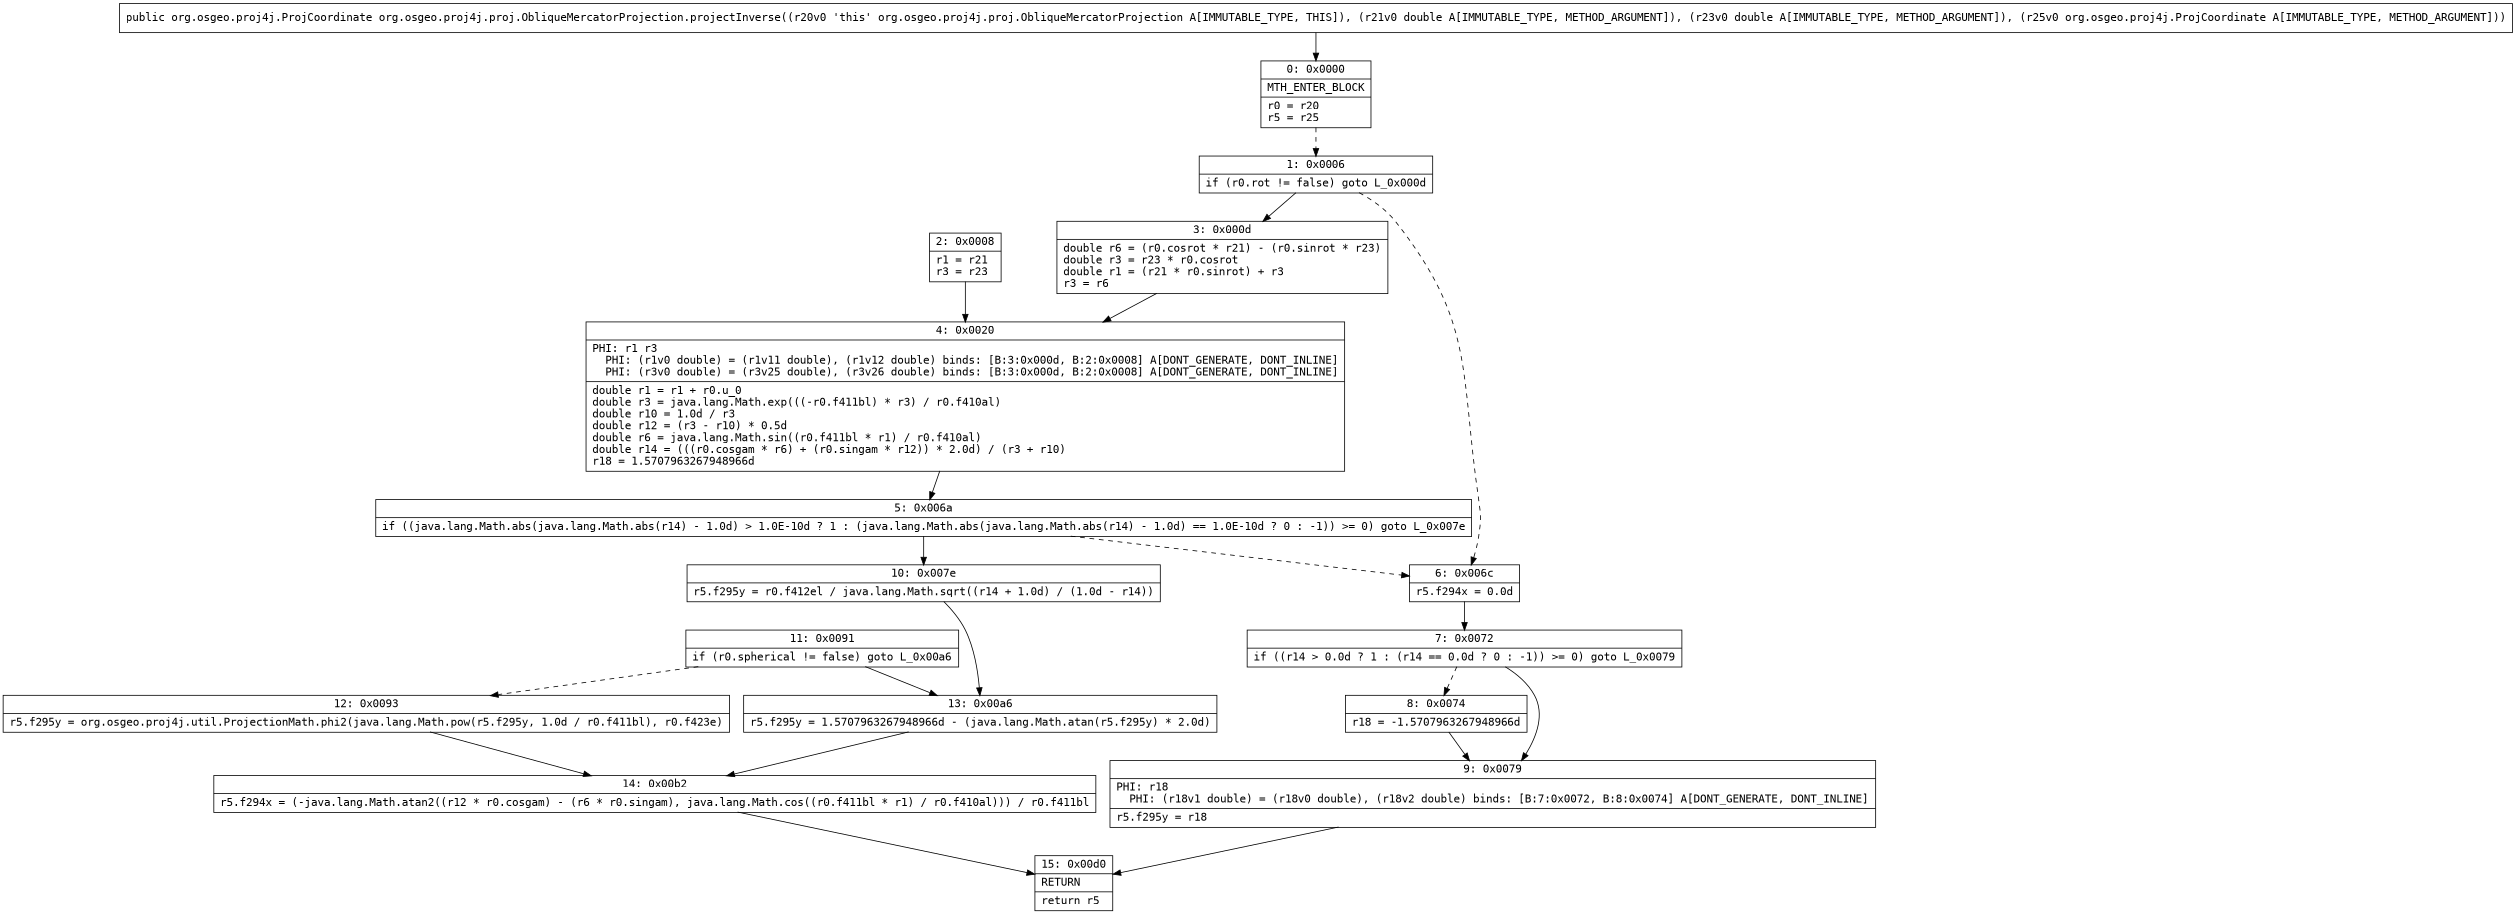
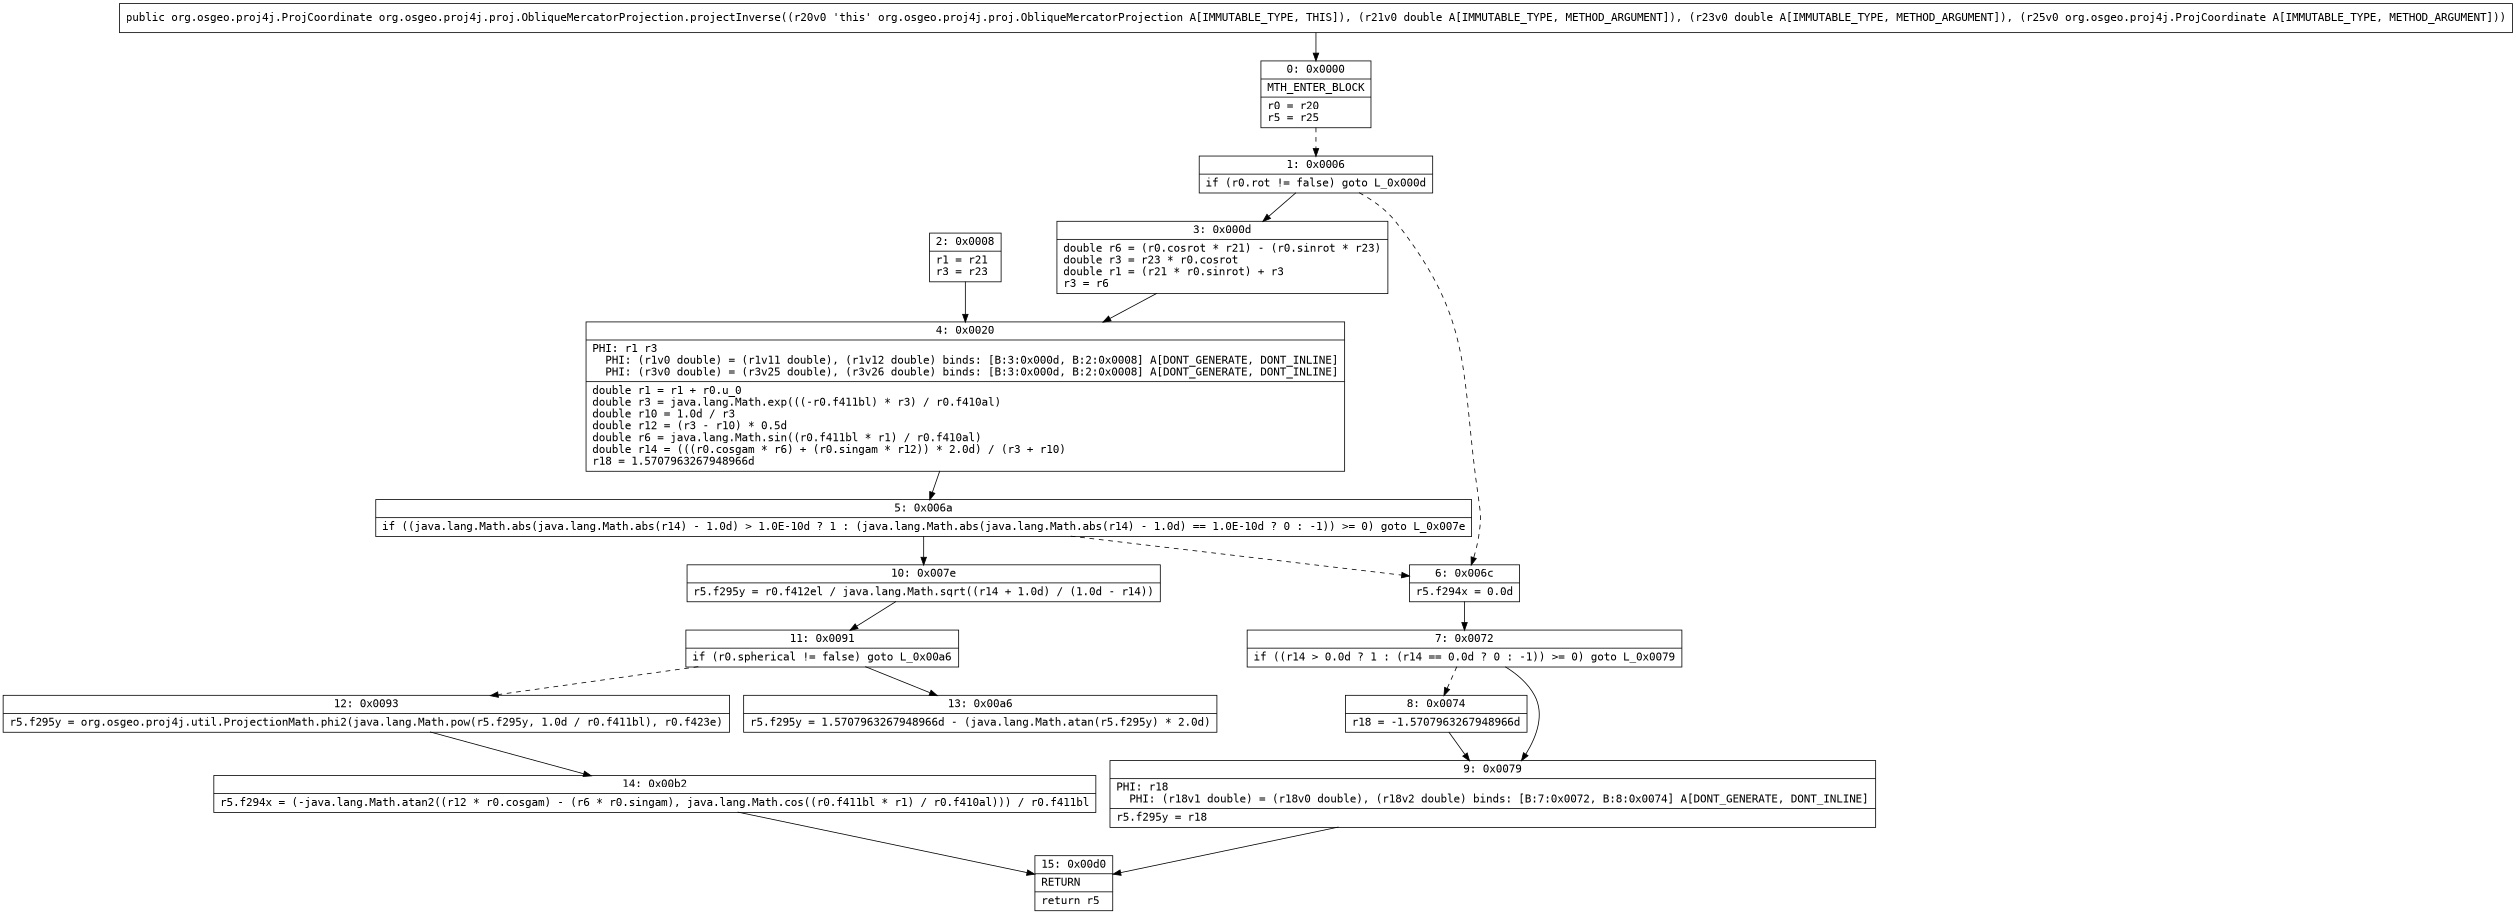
edge "10: 0x007e" -> "13: 0x00a6": now "10: 0x007e" -> "11: 0x0091"
edge "13: 0x00a6" -> "14: 0x00b2": removed
